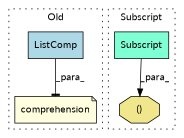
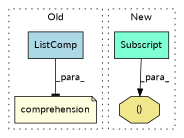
cluster "Subscript": label "Subscript" -> "New"
